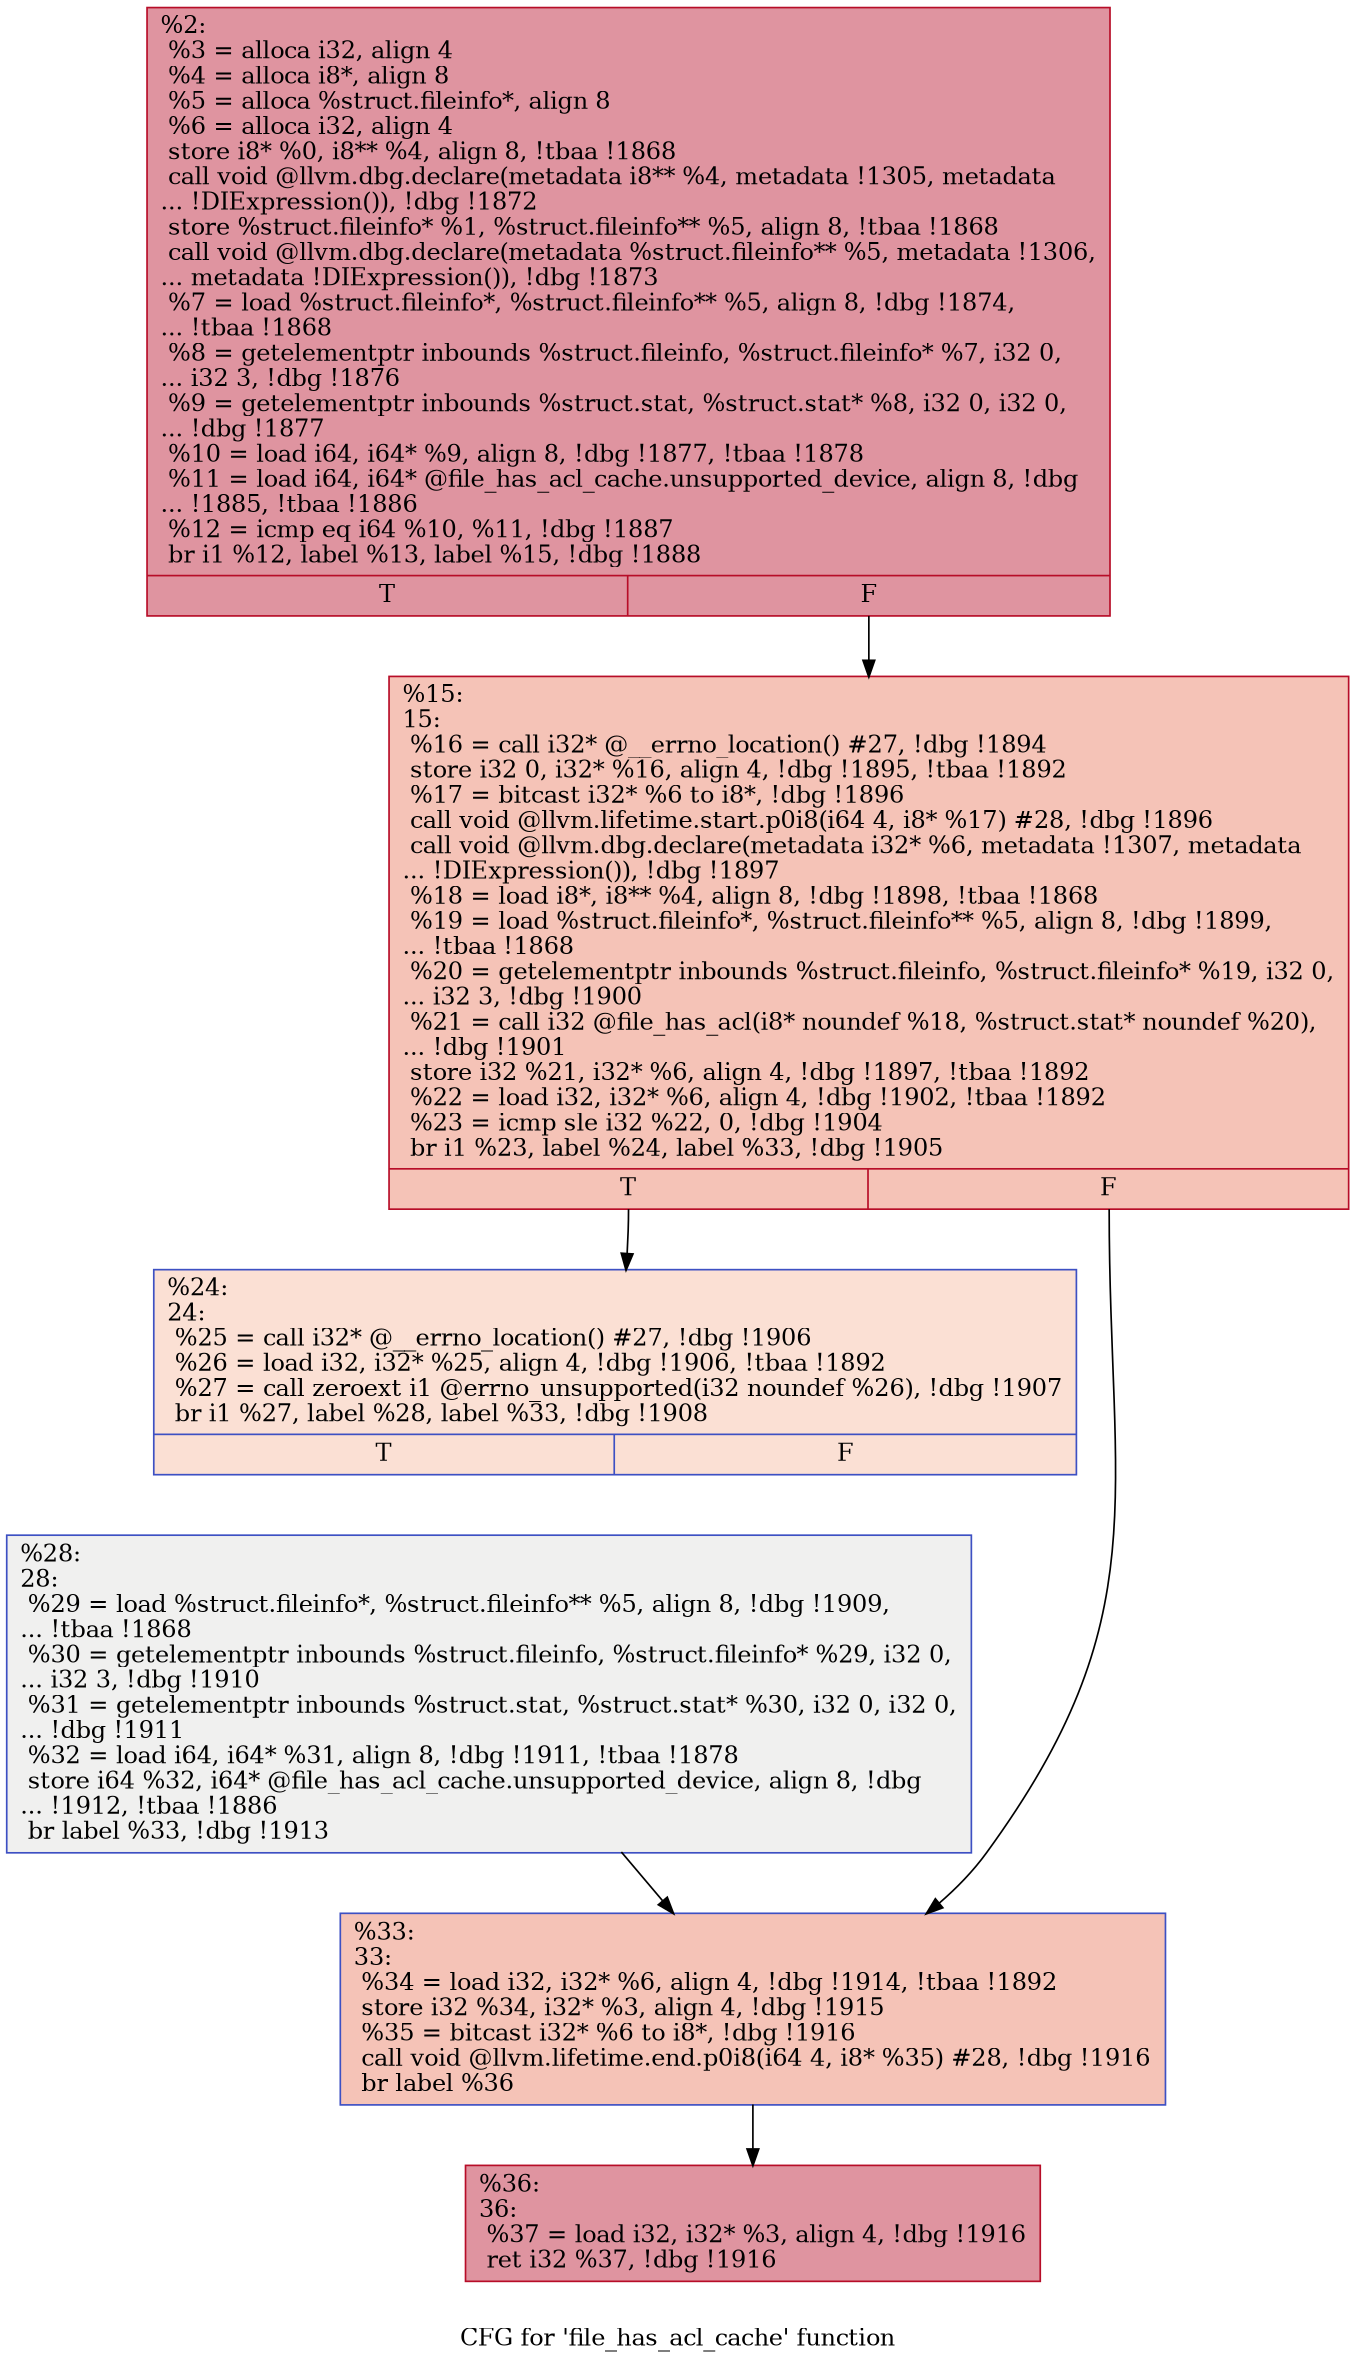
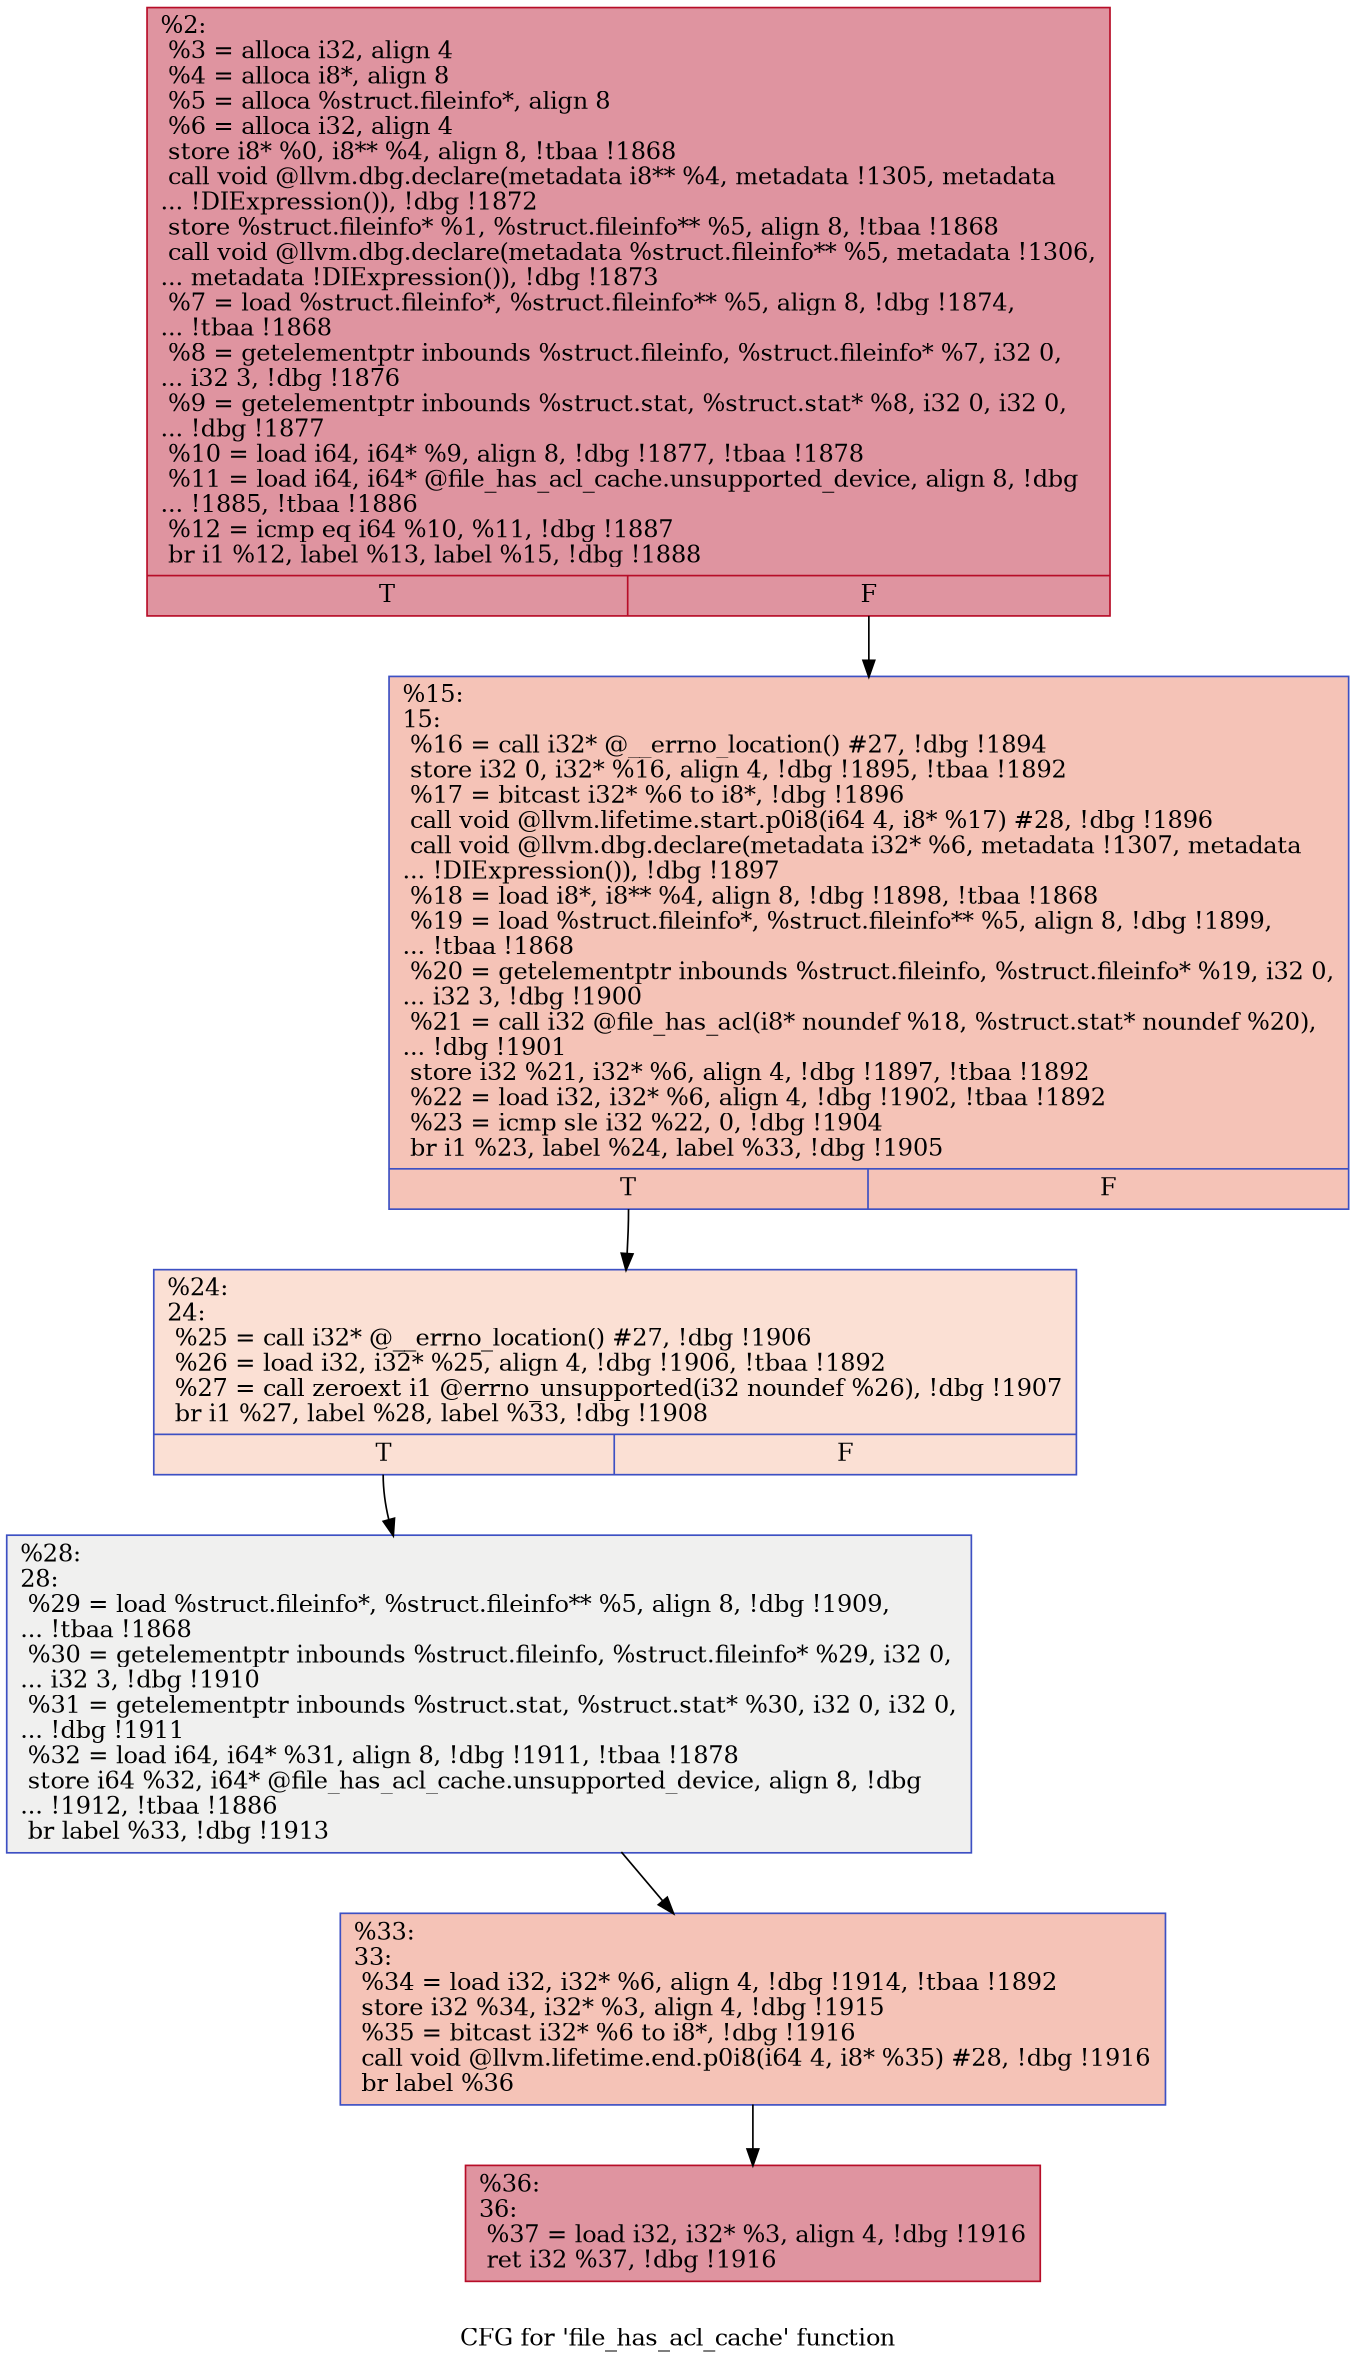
node "%15:": color #b70d28ff -> #3d50c3ff
edge "%24:" -> "%28:": added
edge "%15:" -> "%33:": removed
